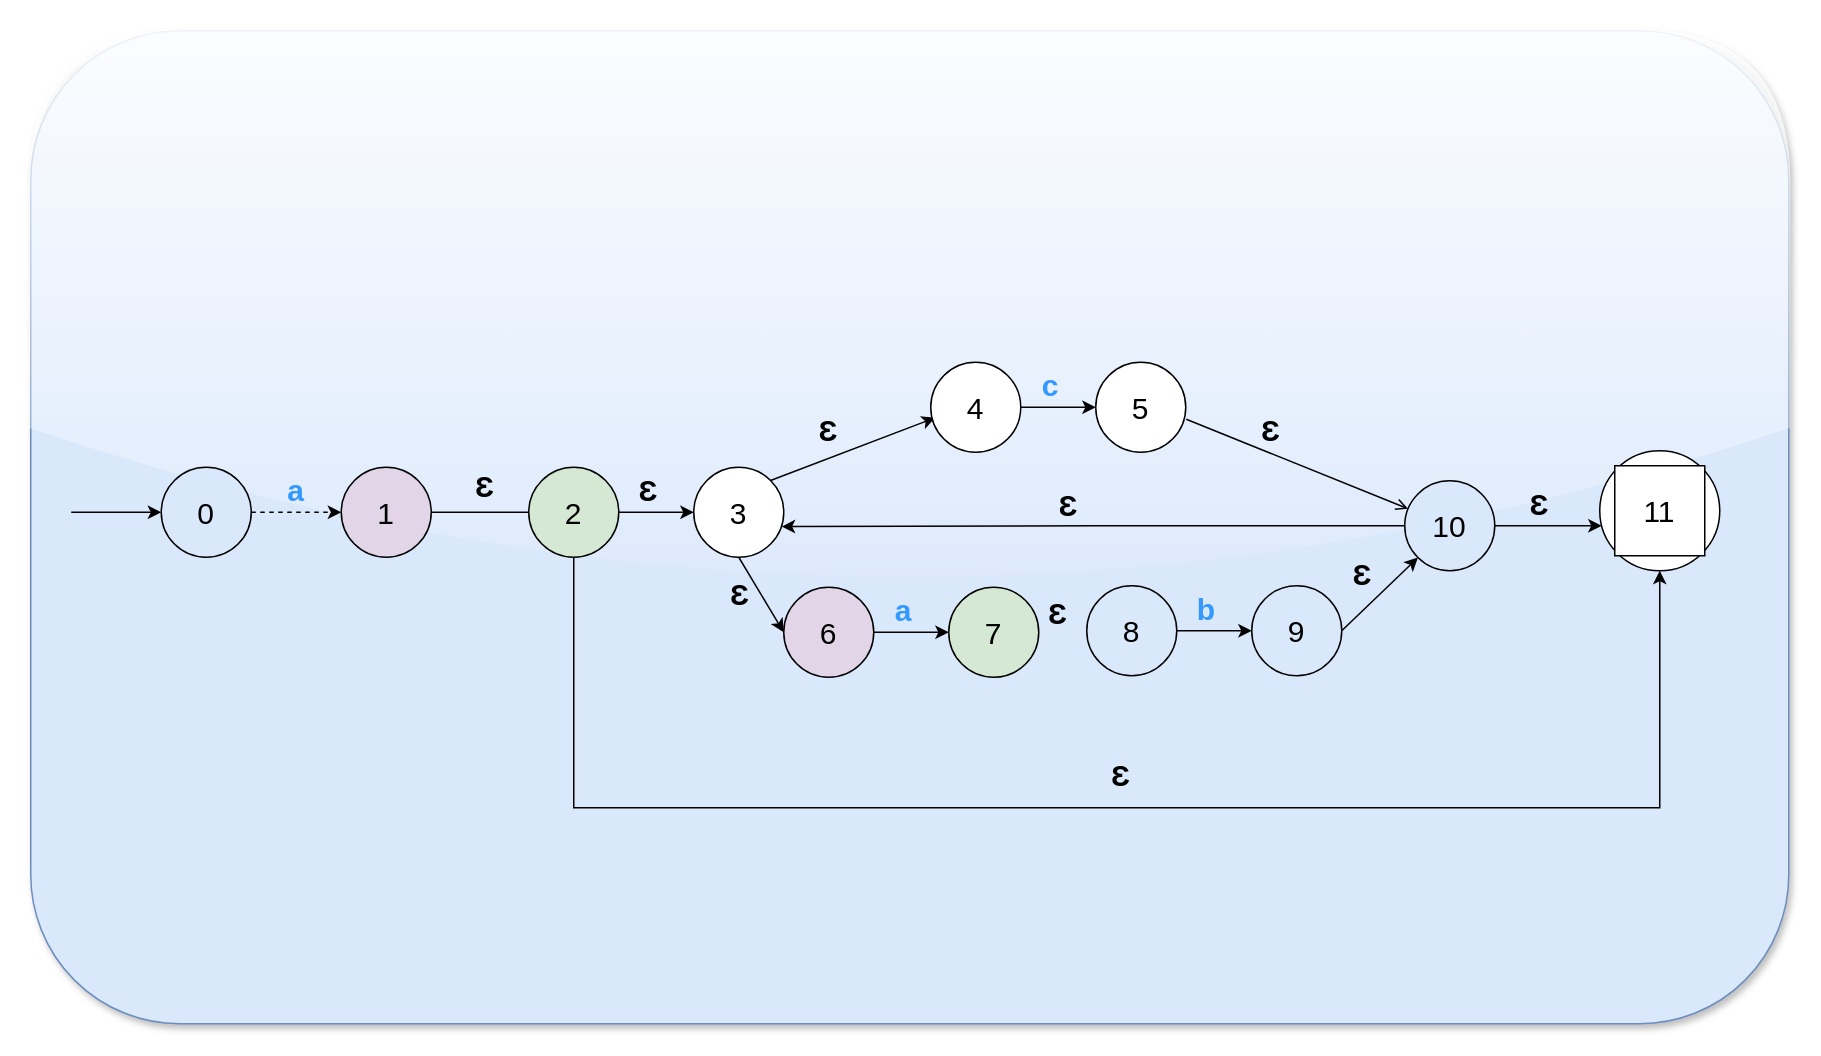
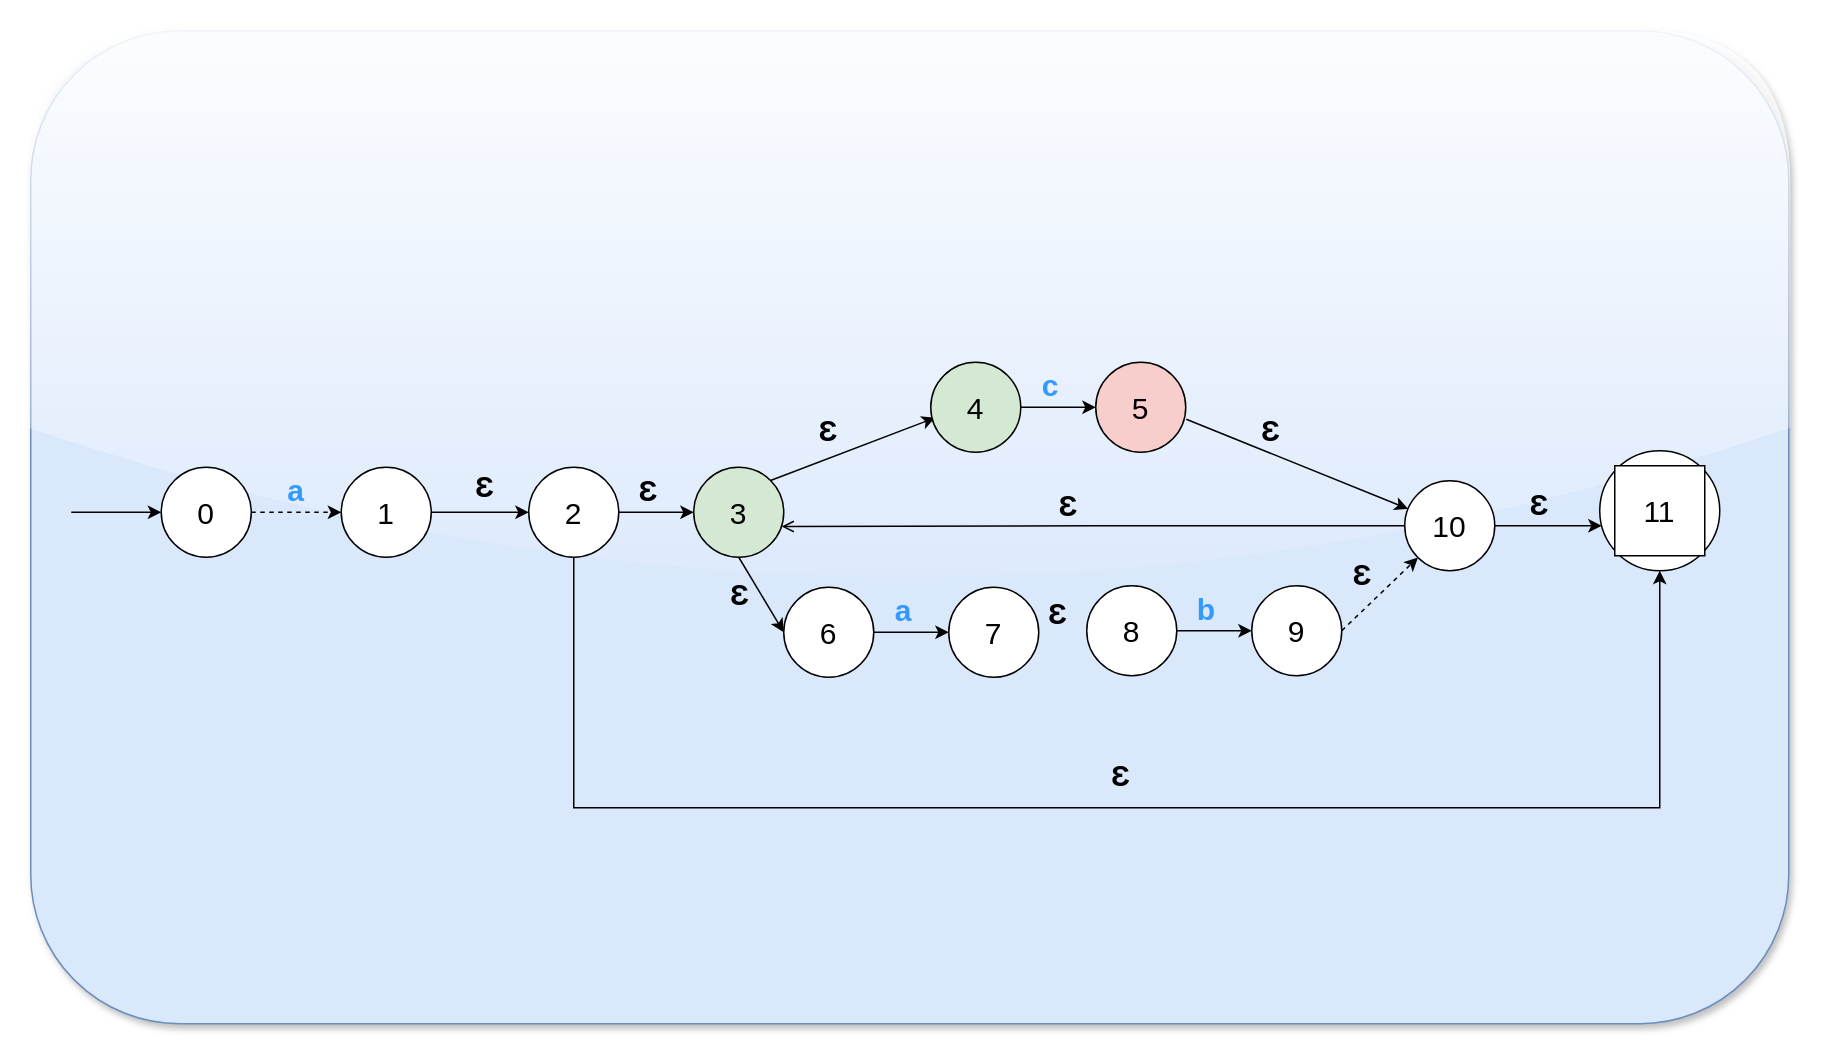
node "4": fillcolor #ffffff -> #d5e8d4
node "5": fillcolor #ffffff -> #f8cecc
edge "5" -> "10": arrowhead open -> classic
node "0": fillcolor #dae8fc -> #ffffff
node "1": fillcolor #e1d5e7 -> #ffffff
edge "1" -- "2": arrowhead none -> classic
node "2": fillcolor #d5e8d4 -> #ffffff
node "3": fillcolor #ffffff -> #d5e8d4
node "10": fillcolor #dae8fc -> #ffffff
edge "10" -> "3": arrowhead classic -> open
edge "9" -> "10": style solid -> dashed
node "8": fillcolor #dae8fc -> #ffffff
node "9": fillcolor #dae8fc -> #ffffff
node "6": fillcolor #e1d5e7 -> #ffffff
node "7": fillcolor #d5e8d4 -> #ffffff
